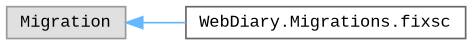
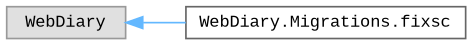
node "Migration": label "Migration" -> "WebDiary"
